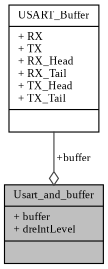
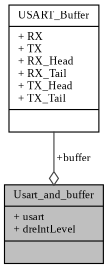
node "Usart_and_buffer": text "+ buffer" -> "+ usart"
